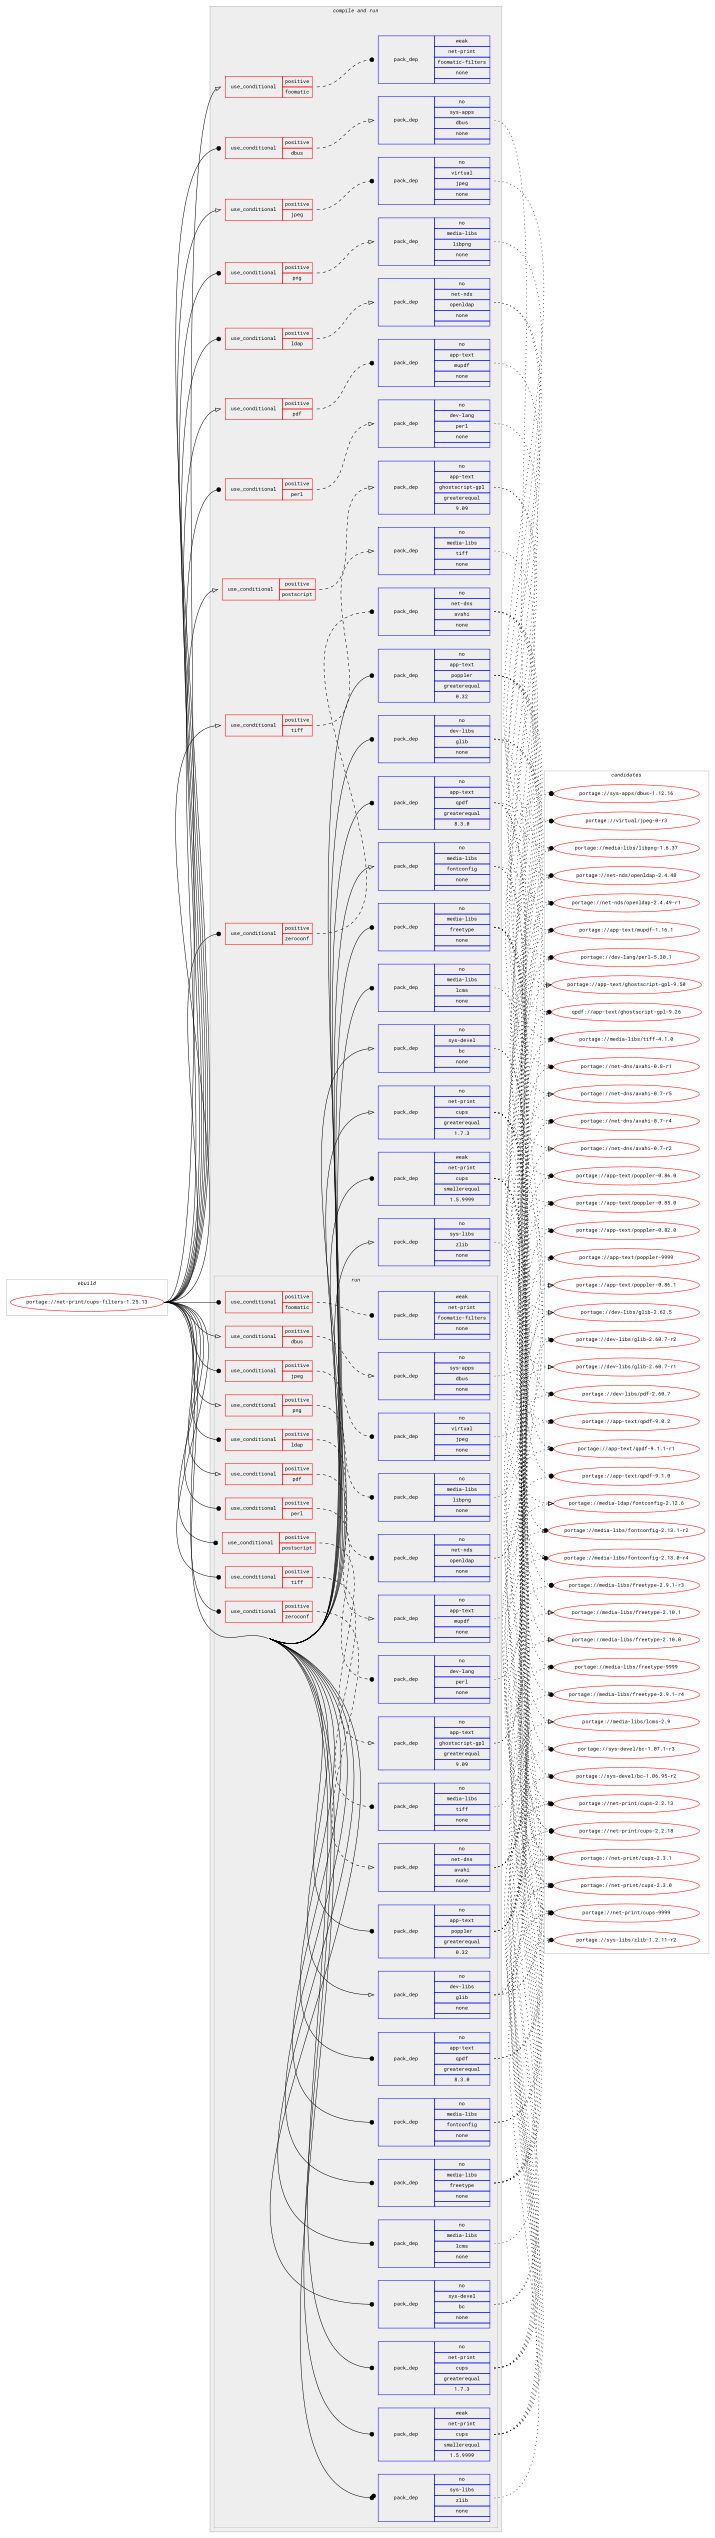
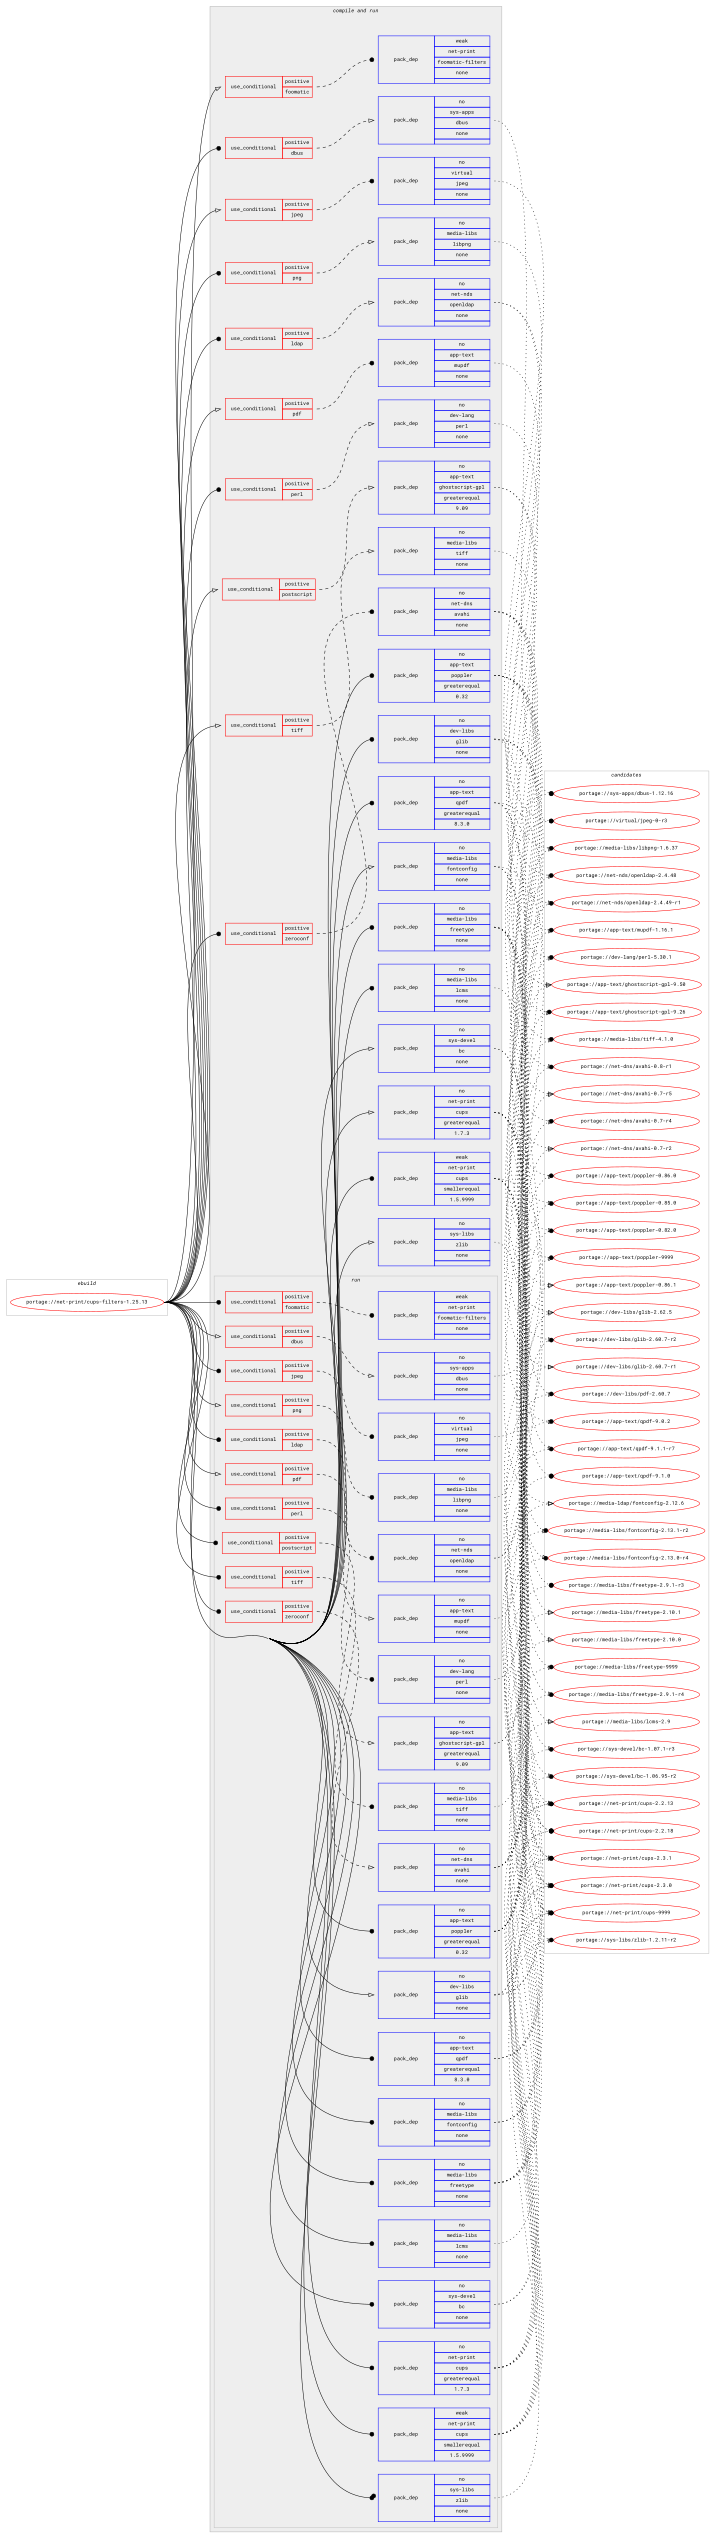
node "qpdf://app-text/ghostscript-gpl-9.26": label "qpdf://app-text/ghostscript-gpl-9.26" -> "portage://app-text/ghostscript-gpl-9.26"
node "portage://app-text/qpdf-9.1.1-r1": label "portage://app-text/qpdf-9.1.1-r1" -> "portage://app-text/qpdf-9.1.1-r7"
